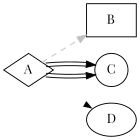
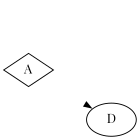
node "B": removed
node "C": removed
